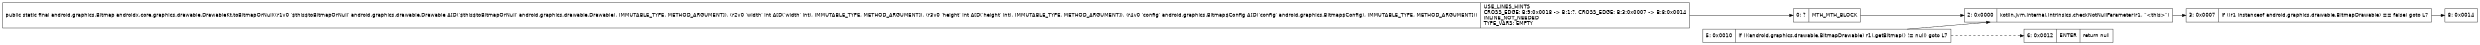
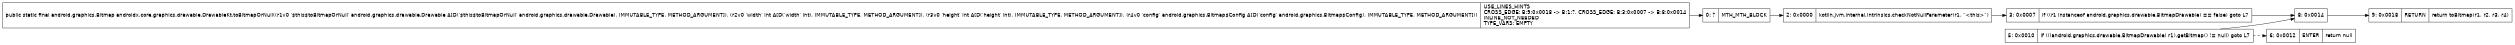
node "9: 0x0018": added
edge "5: 0x0010" -> "2: 0x0000": now "5: 0x0010" -> "8: 0x0014"
